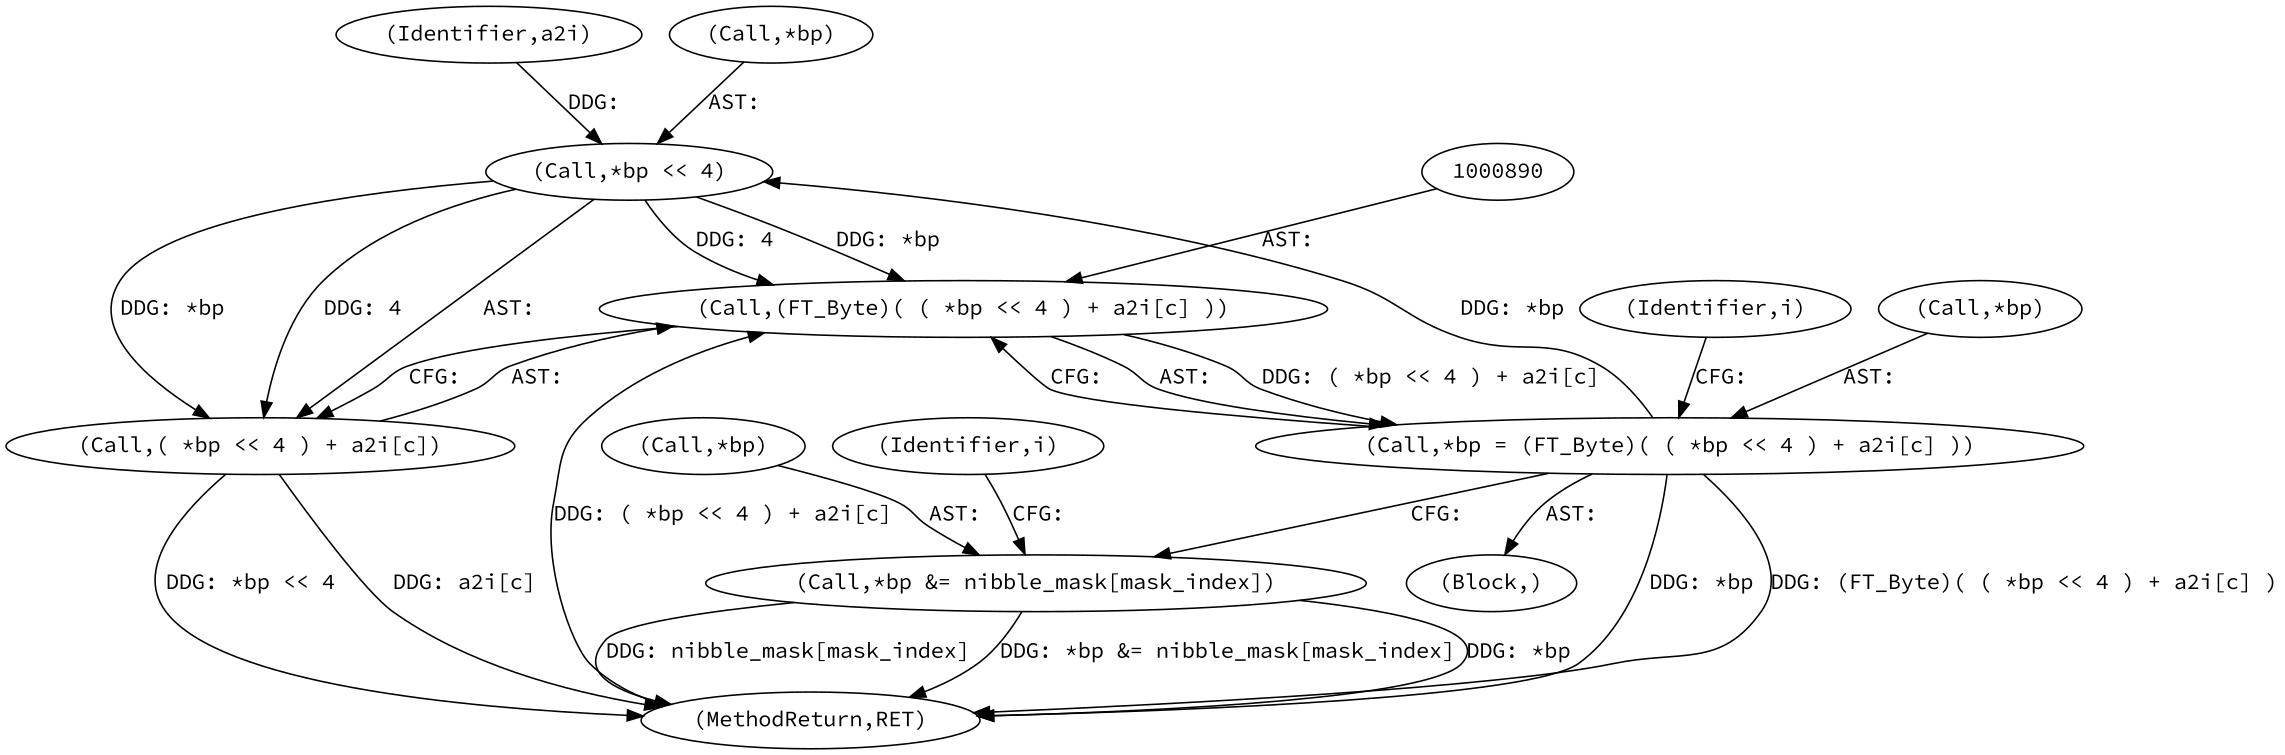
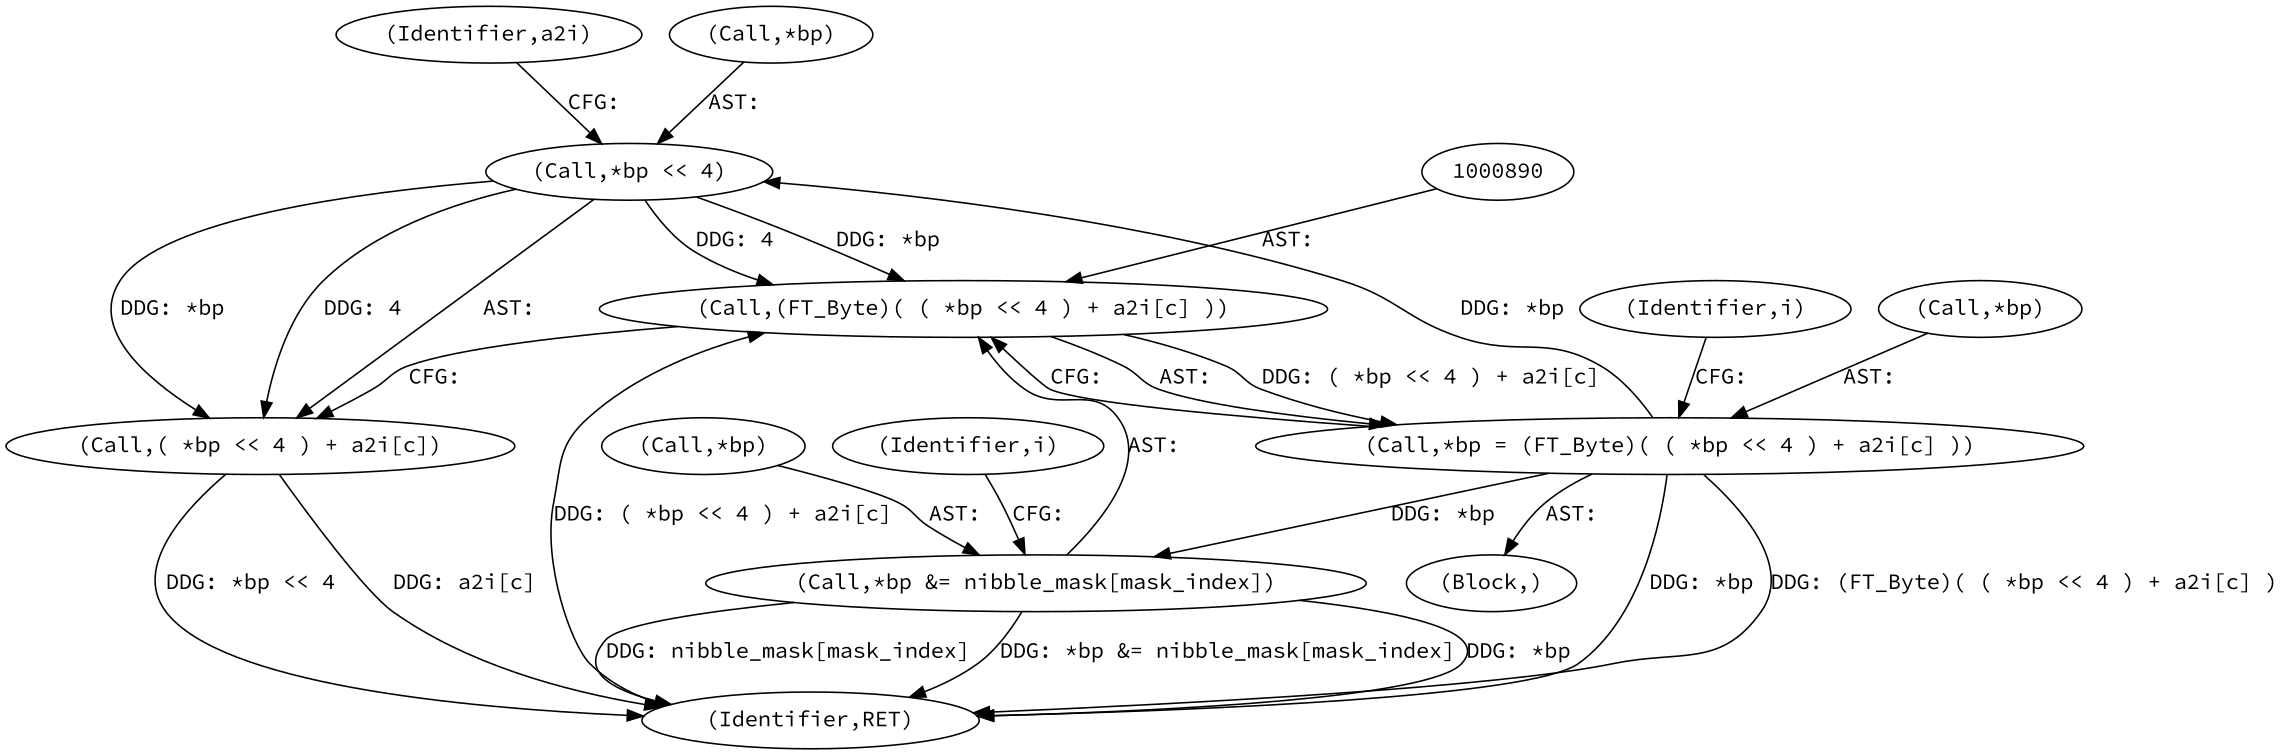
edge "(Identifier,a2i)" -> "(Call,*bp << 4)": label "DDG: " -> "CFG: "
edge "(Call,( *bp << 4 ) + a2i[c])" -> "(Call,(FT_Byte)( ( *bp << 4 ) + a2i[c] ))": now "(Call,*bp &= nibble_mask[mask_index])" -> "(Call,(FT_Byte)( ( *bp << 4 ) + a2i[c] ))"
edge "(Call,*bp = (FT_Byte)( ( *bp << 4 ) + a2i[c] ))" -> "(Call,*bp &= nibble_mask[mask_index])": label "CFG: " -> "DDG: *bp"
node "(MethodReturn,RET)": label "(MethodReturn,RET)" -> "(Identifier,RET)"
